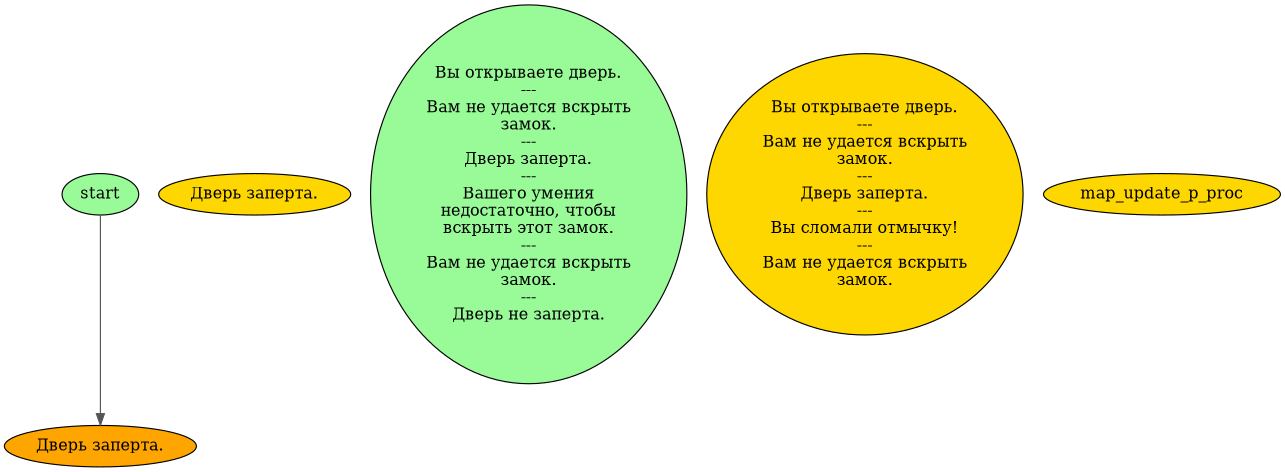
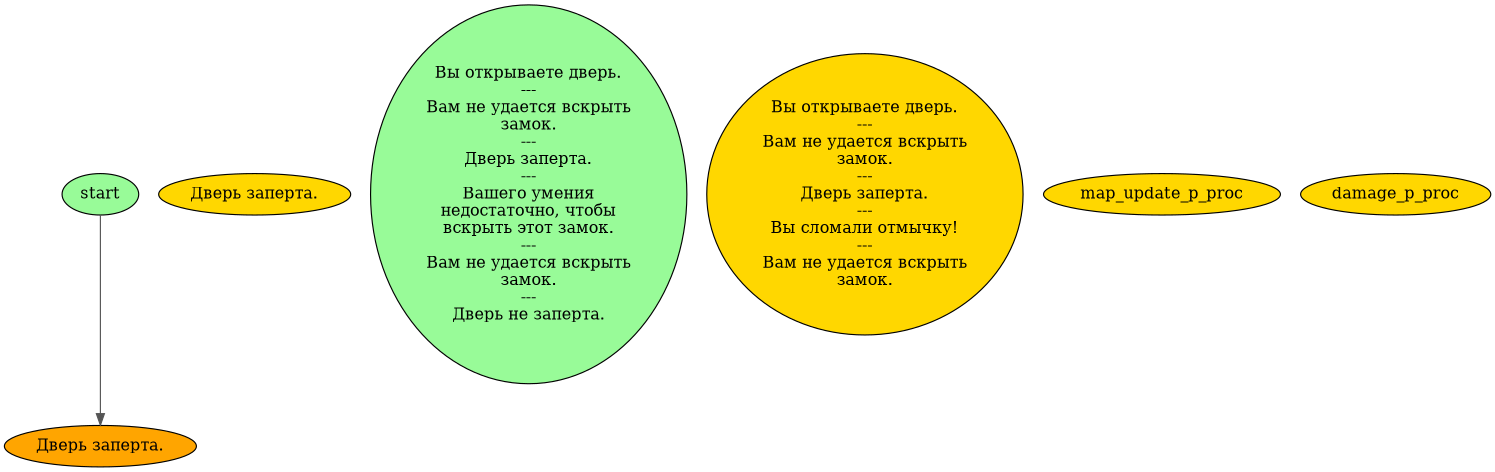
node "damage_p_proc": added
